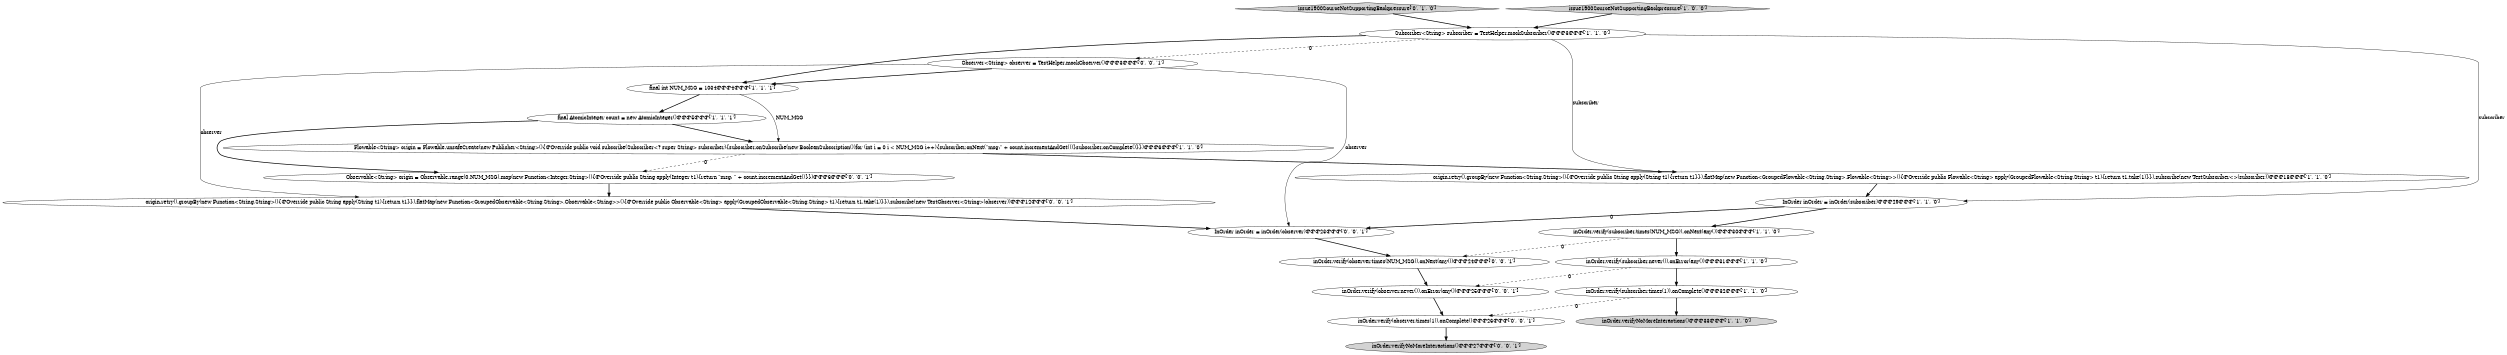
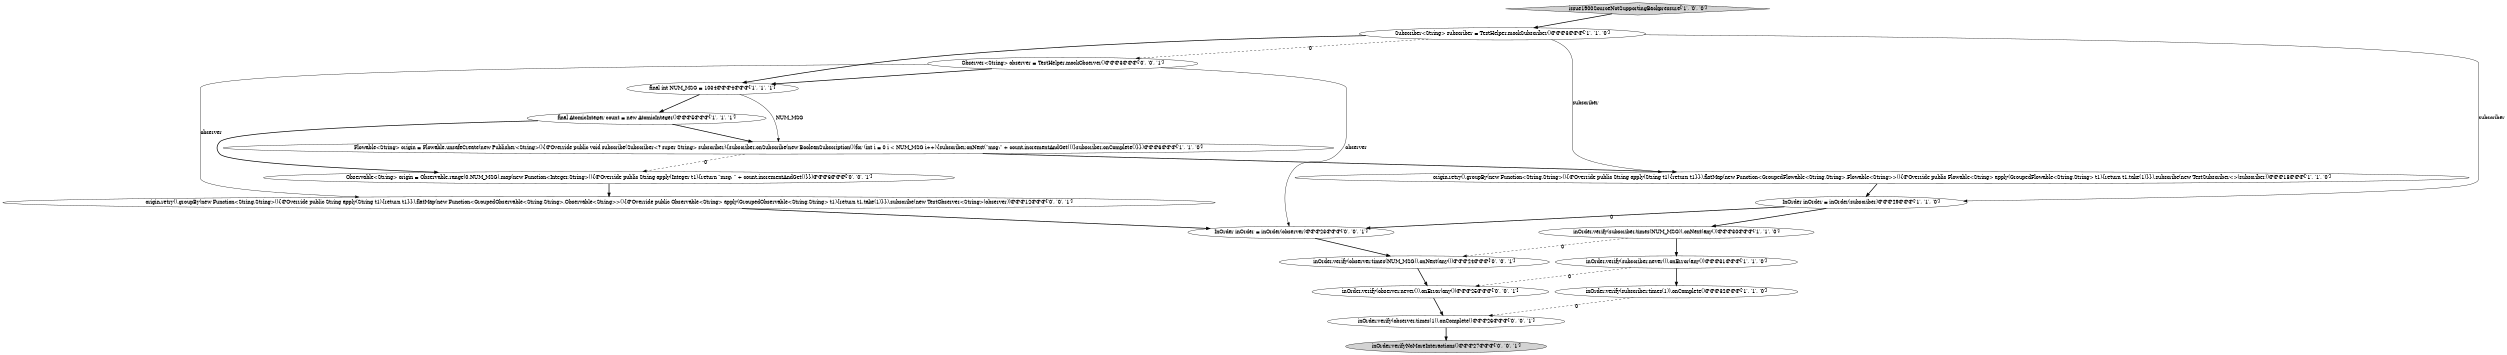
node "issue1900SourceNotSupportingBackpressure['0', '1', '0']": removed
node "inOrder.verifyNoMoreInteractions()@@@33@@@['1', '1', '0']": removed
